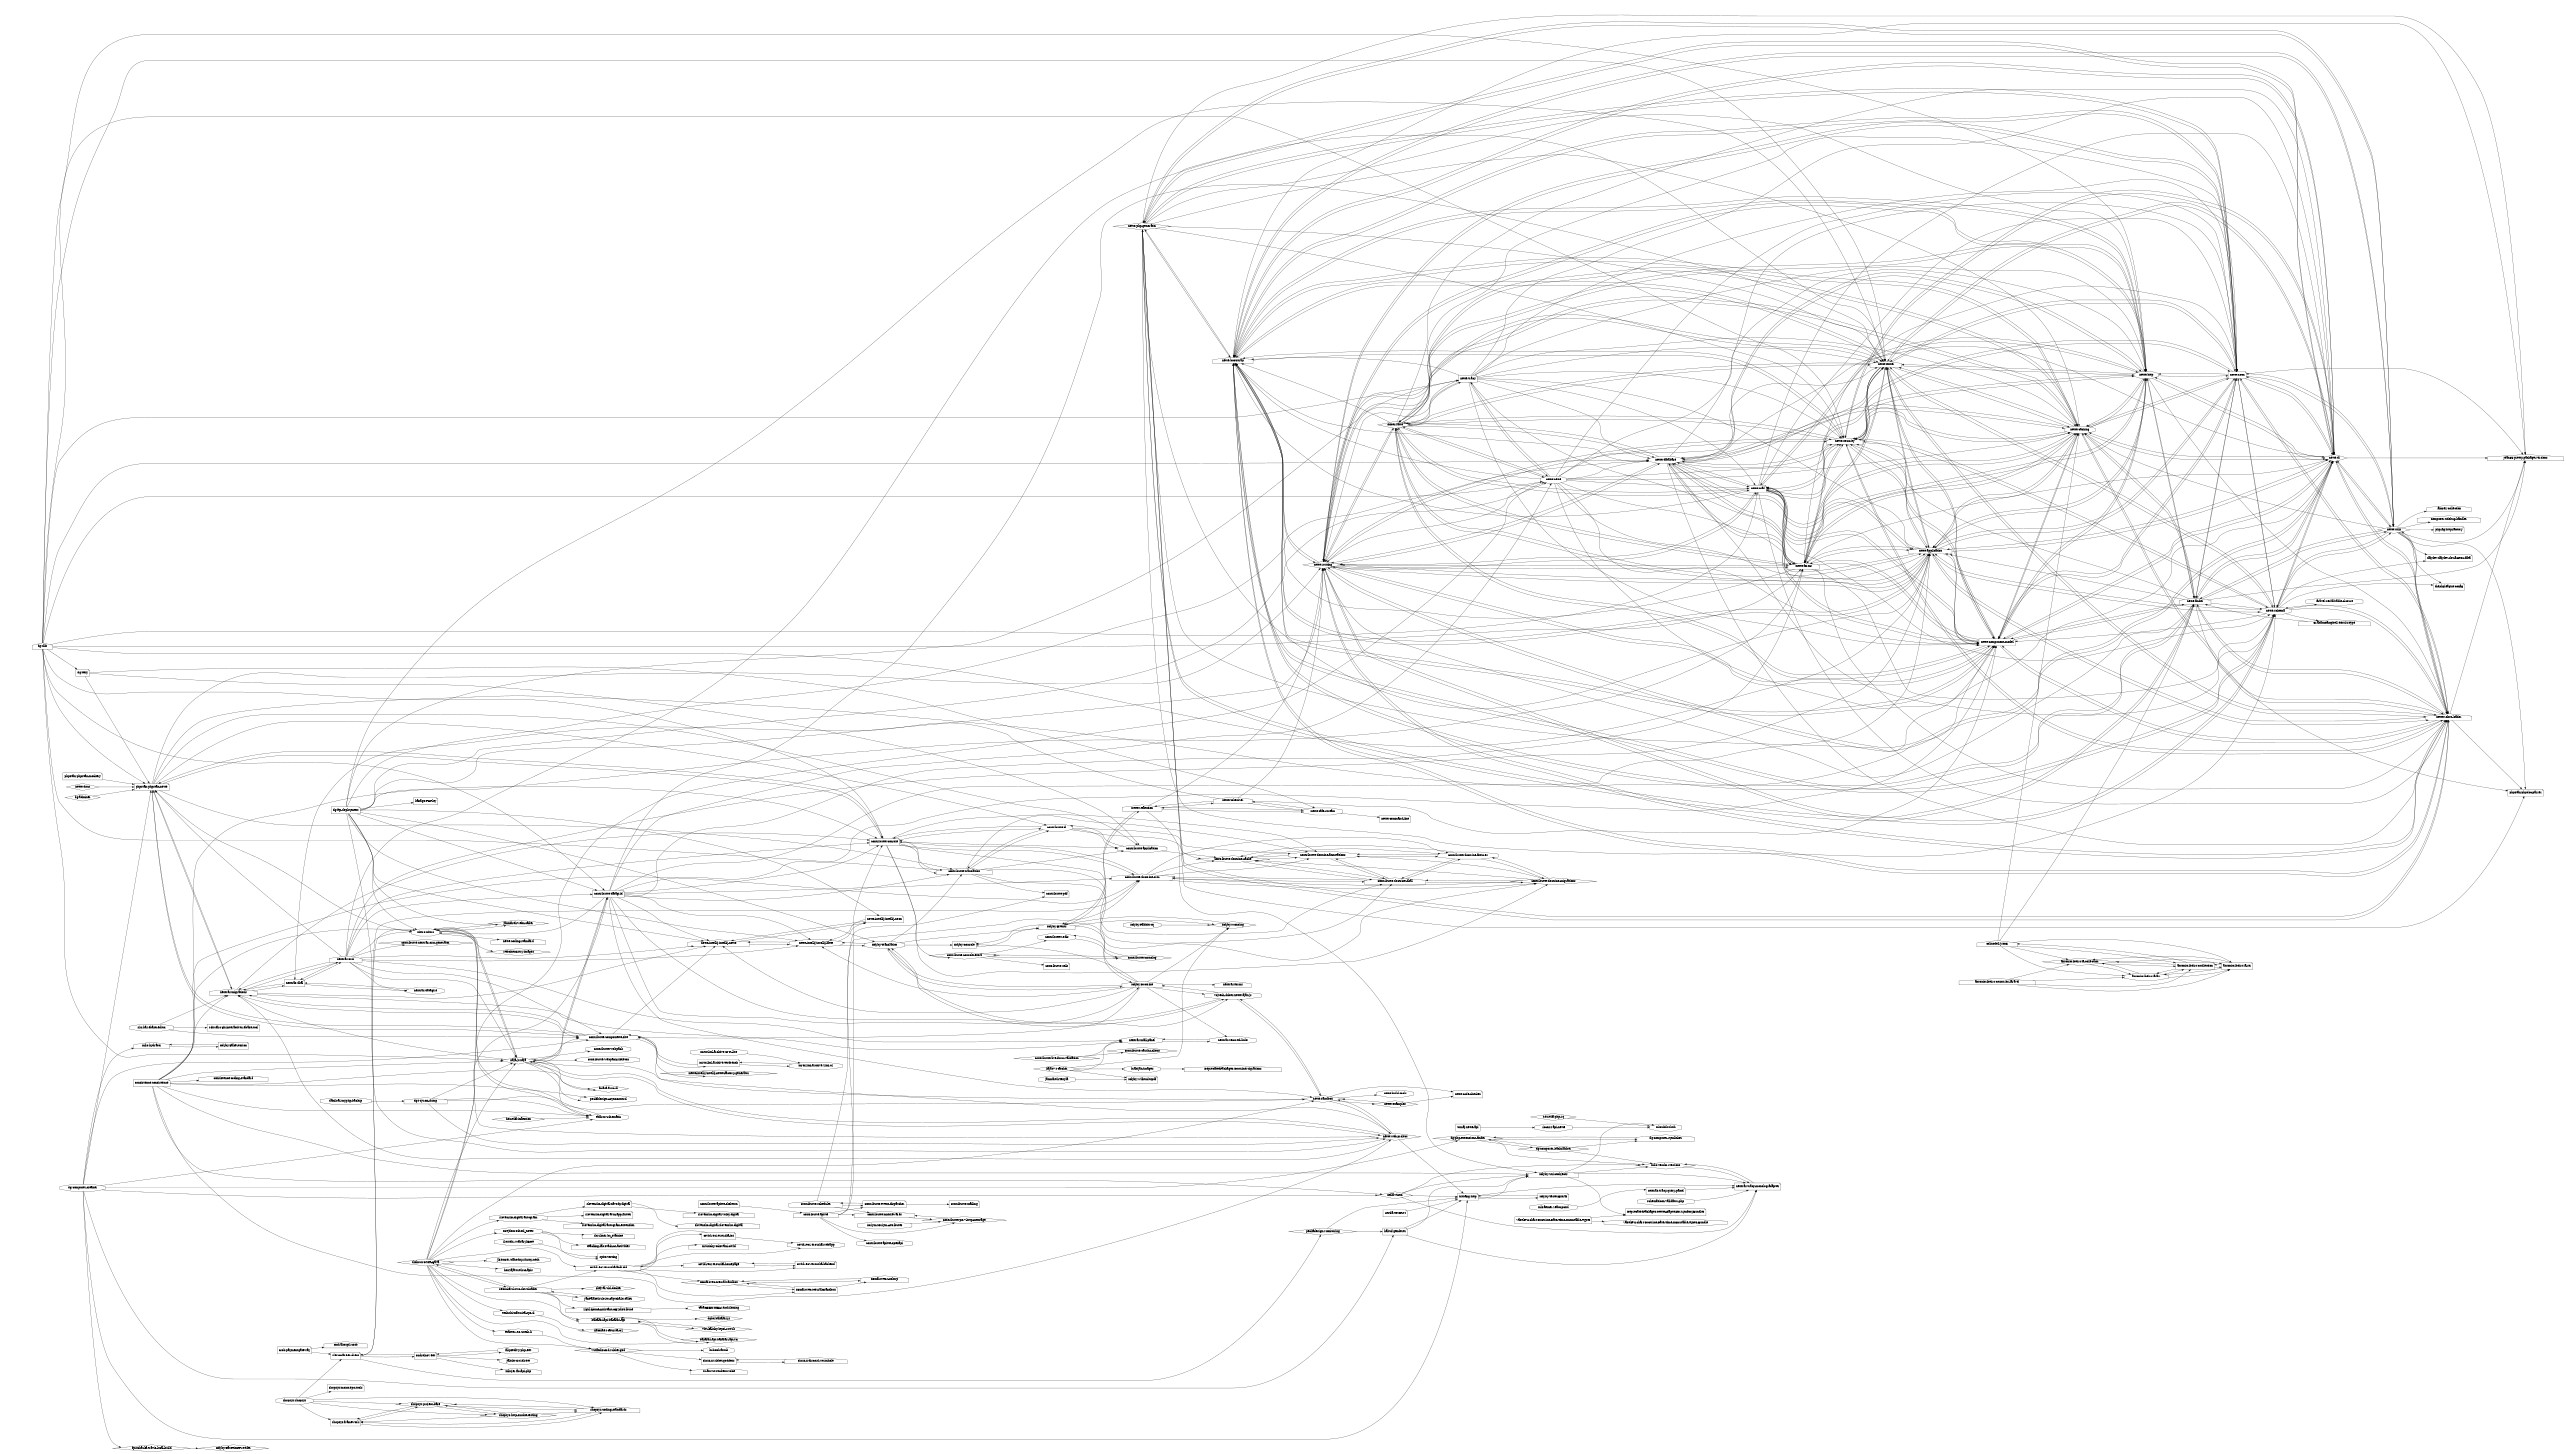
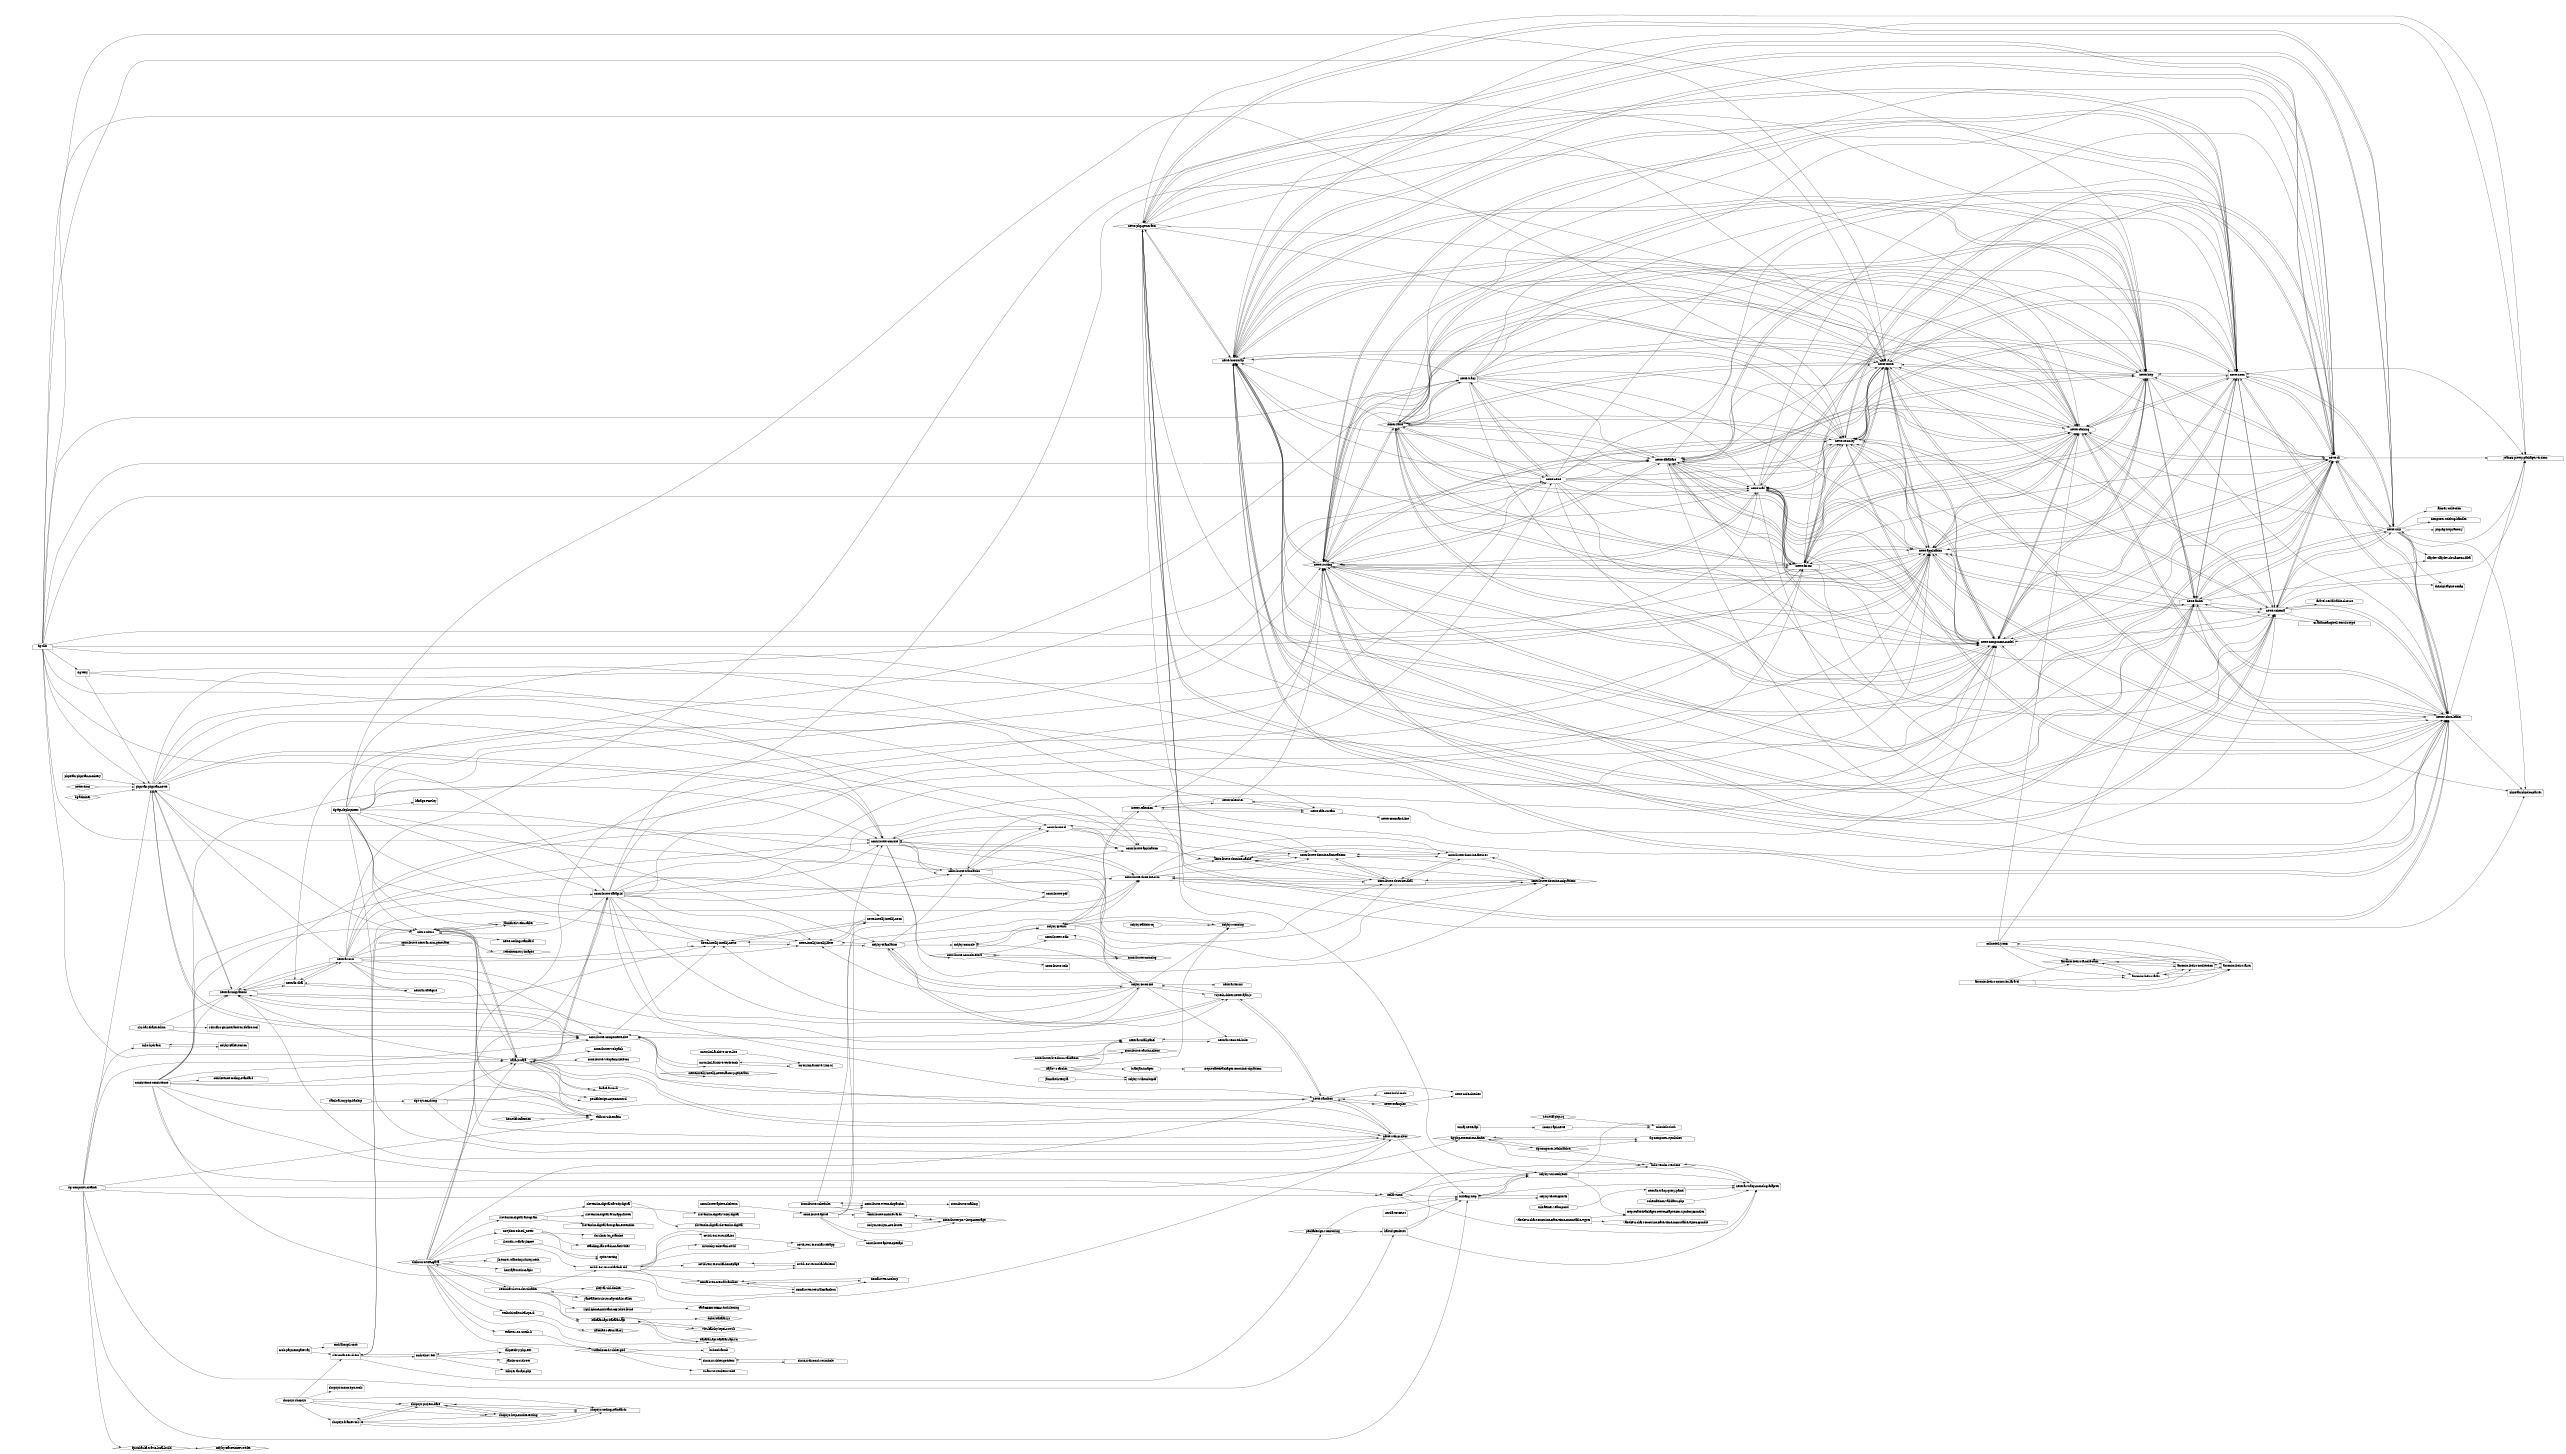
edge "Kdyby/StrictObjects" -> "bitbang/http": added
